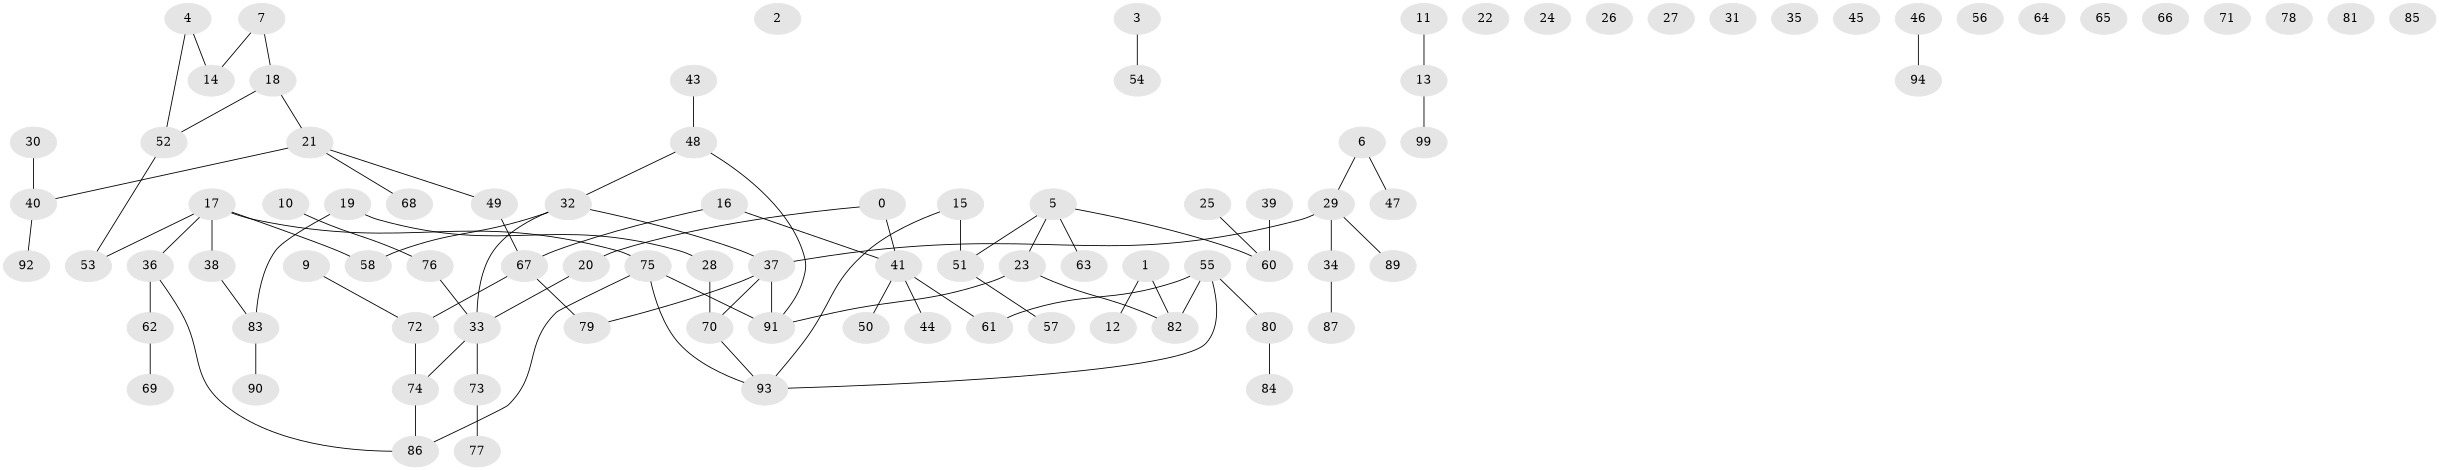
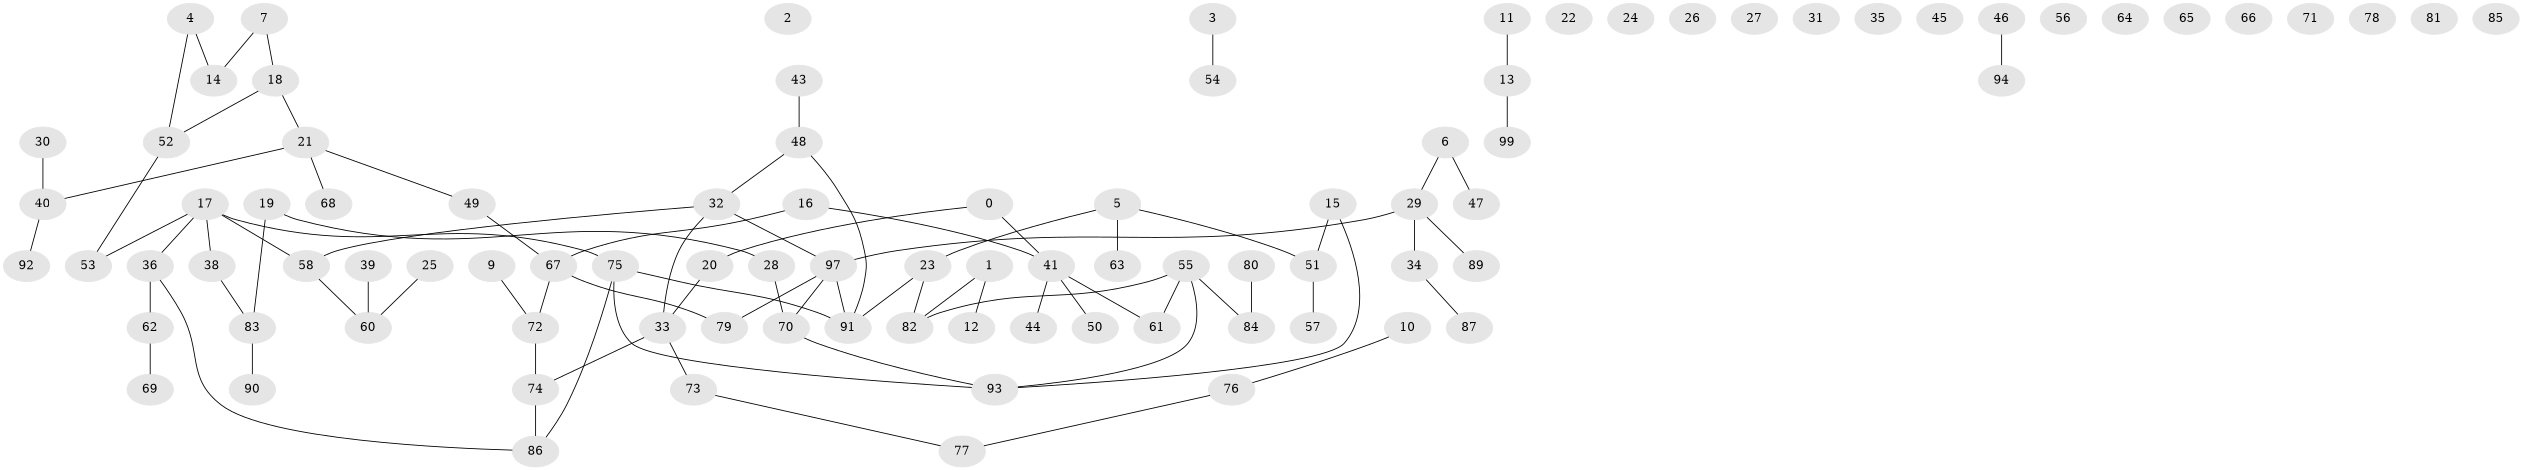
edge "5" -- "60": now "58" -- "60"
node "37": label "37" -> "97"
edge "76" -- "33": now "76" -- "77"
edge "55" -- "80": now "55" -- "84"
